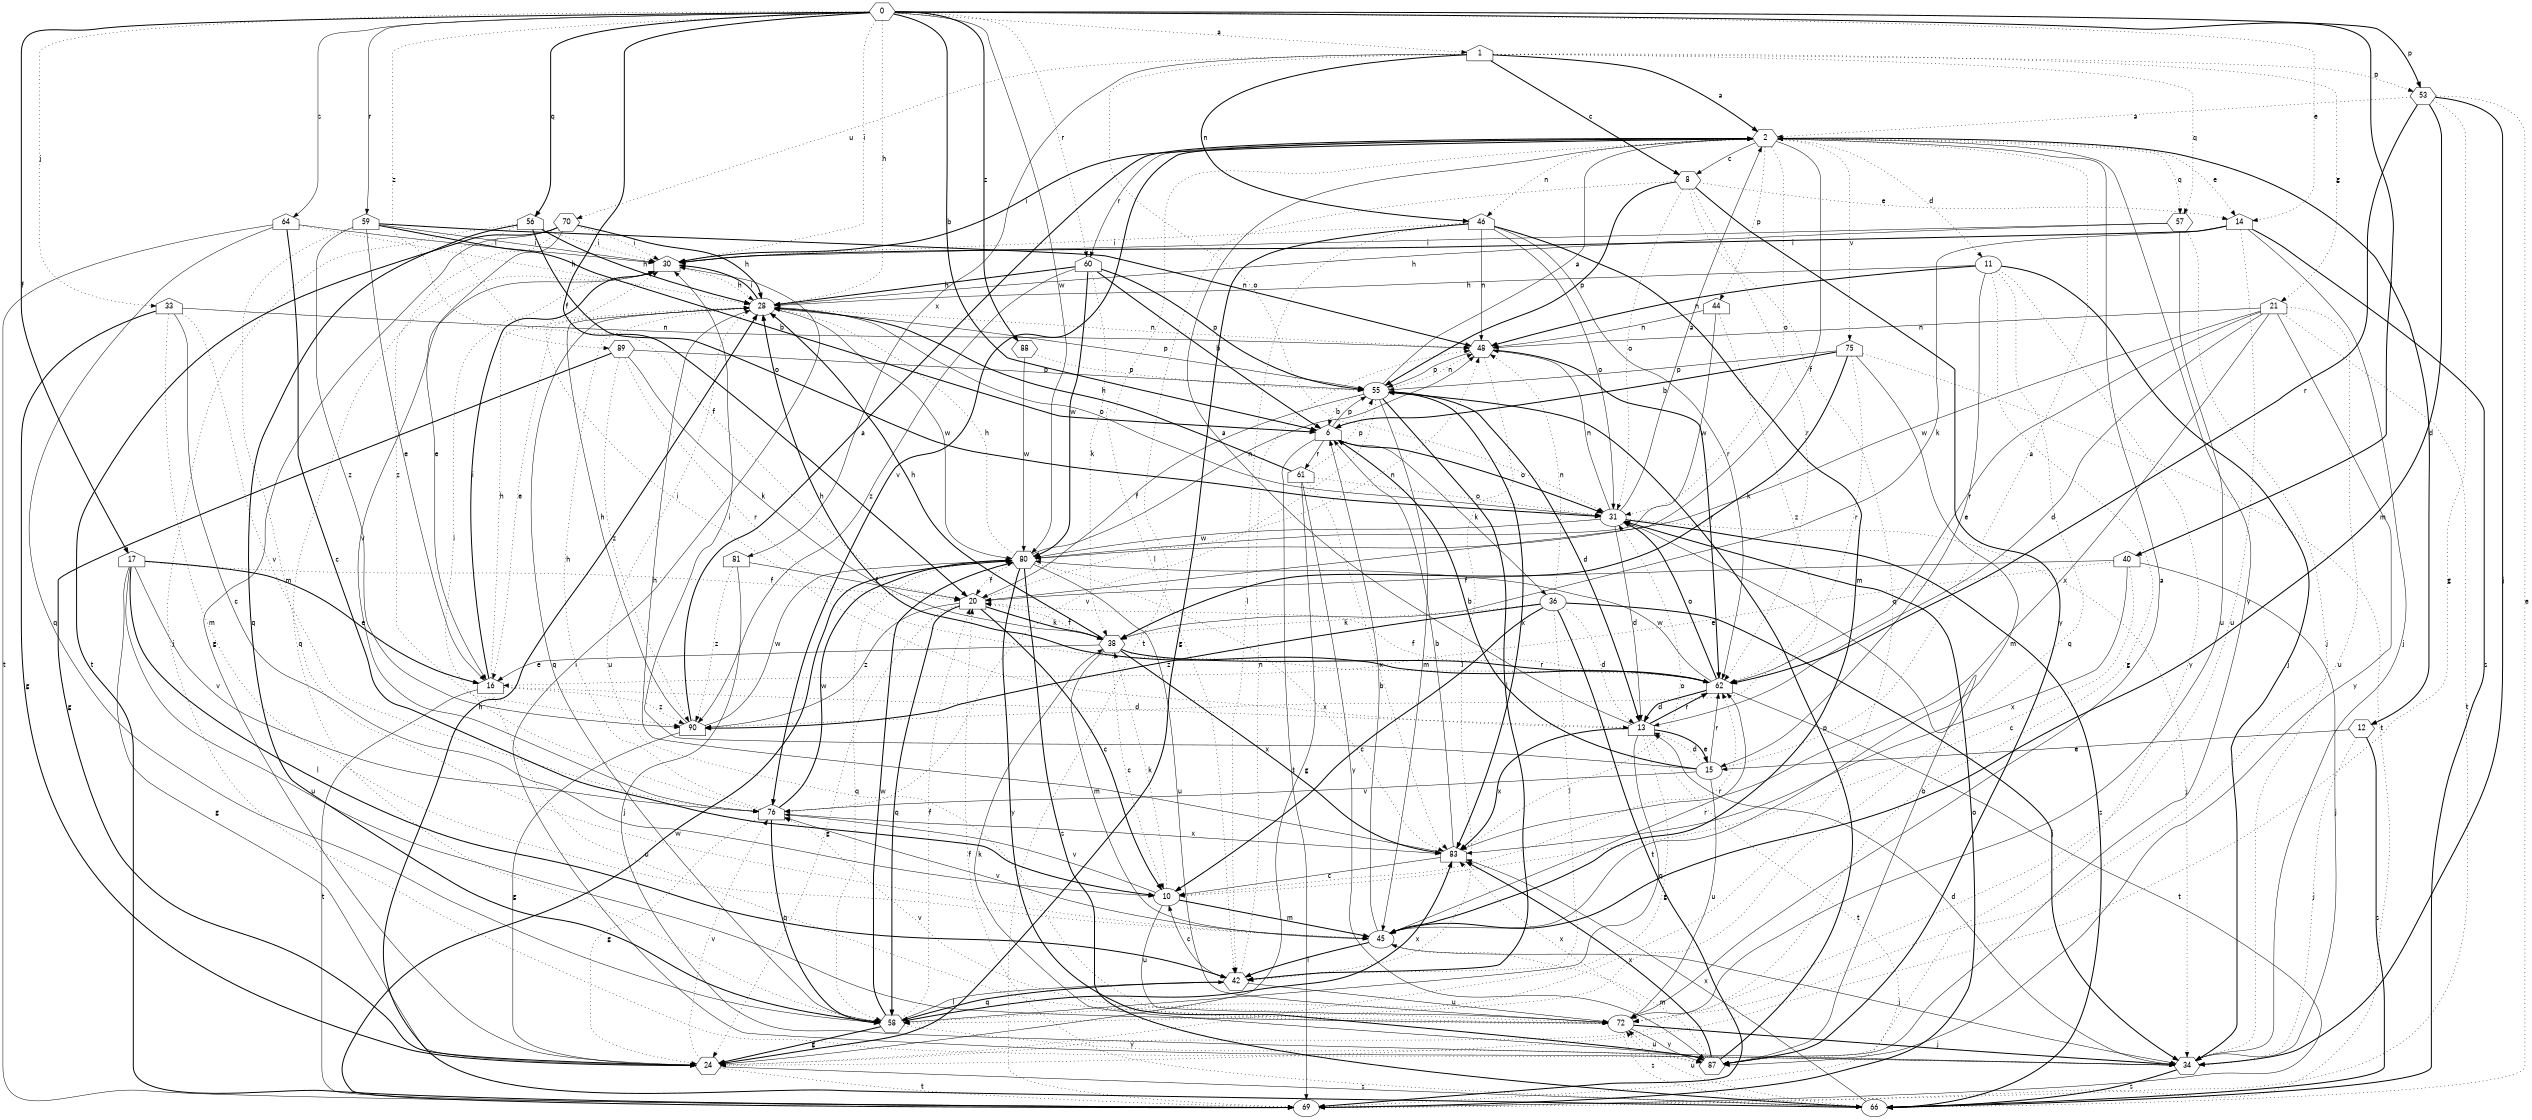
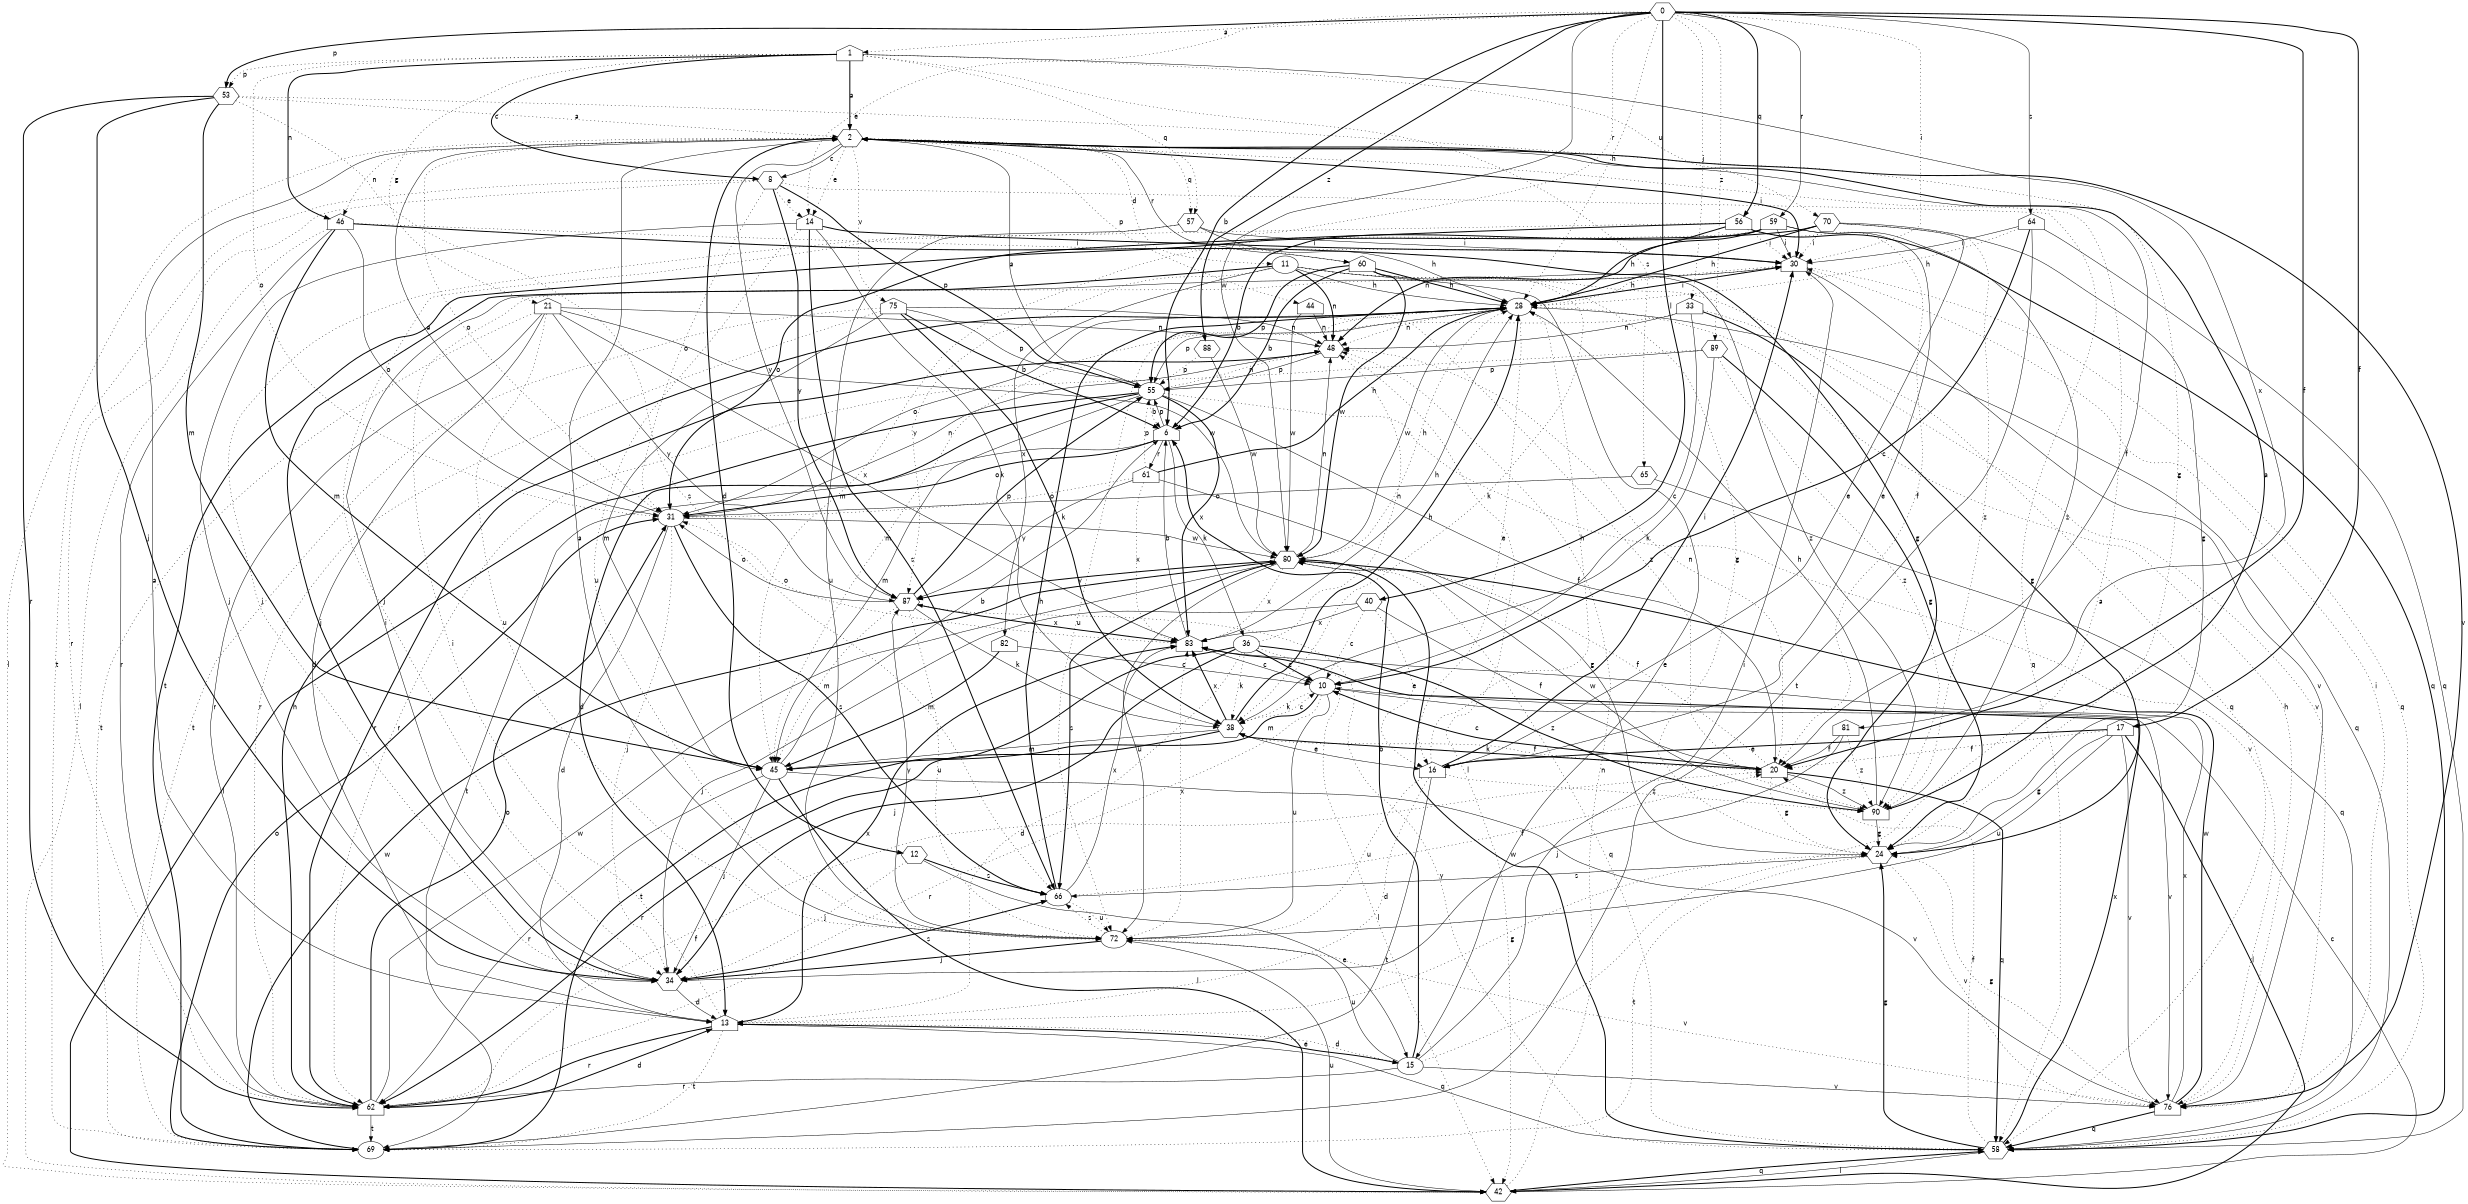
edge "46" -> "48": now "75" -> "48"
node "65": added
node "40": shape house -> hexagon
edge "80" -> "20": reversed
edge "53" -> "66": label "e" -> "s"
node "82": added
